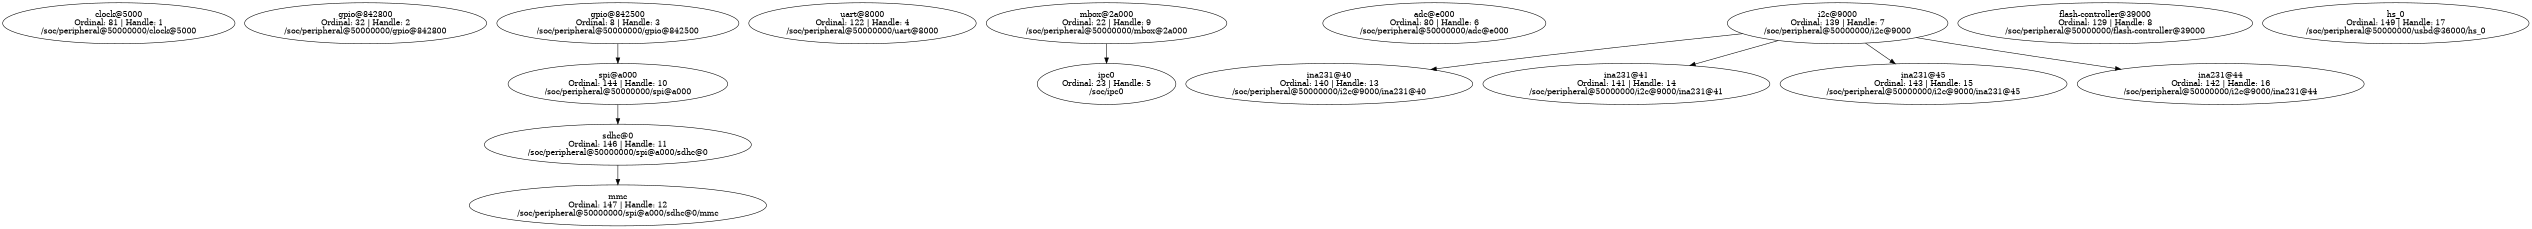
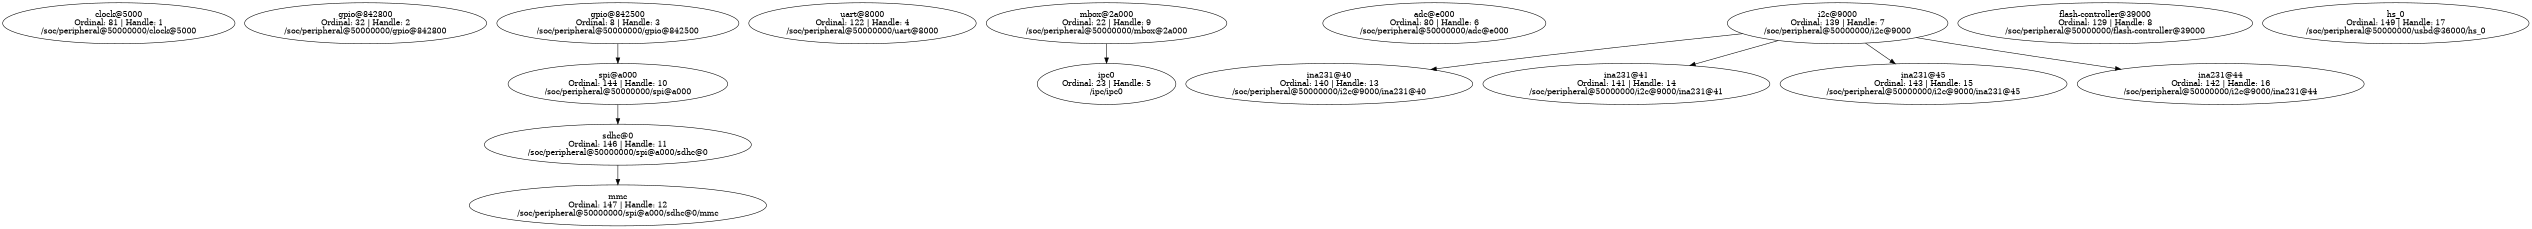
node "ipc0 Ordinal: 23 | Handle: 5 /soc/ipc0": label "ipc0 Ordinal: 23 | Handle: 5 /soc/ipc0" -> "ipc0 Ordinal: 23 | Handle: 5 /ipc/ipc0"
